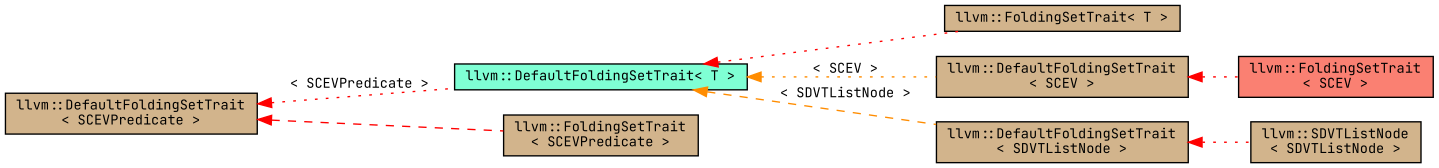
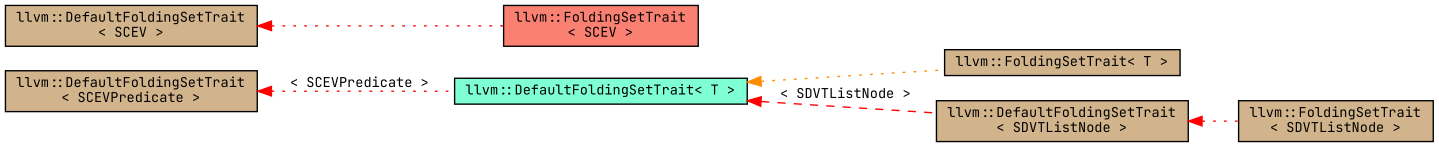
edge "llvm::FoldingSetTrait< T >" -> "llvm::DefaultFoldingSetTrait< T >": color red -> darkorange
edge "llvm::DefaultFoldingSetTrait < SCEV >" -> "llvm::DefaultFoldingSetTrait< T >": removed, label "< SCEV >"
edge "llvm::DefaultFoldingSetTrait < SDVTListNode >" -> "llvm::DefaultFoldingSetTrait< T >": color darkorange -> red
node "llvm::FoldingSetTrait < SCEVPredicate >": removed
node "llvm::SDVTListNode < SDVTListNode >": label "llvm::SDVTListNode < SDVTListNode >" -> "llvm::FoldingSetTrait < SDVTListNode >"
